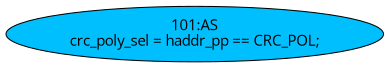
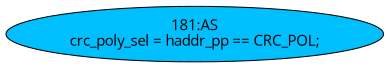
node "101:AS crc_poly_sel = haddr_pp == CRC_POL;": label "101:AS crc_poly_sel = haddr_pp == CRC_POL;" -> "181:AS crc_poly_sel = haddr_pp == CRC_POL;"
